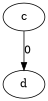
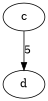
edge "c" -> "d": label "0" -> "5"
